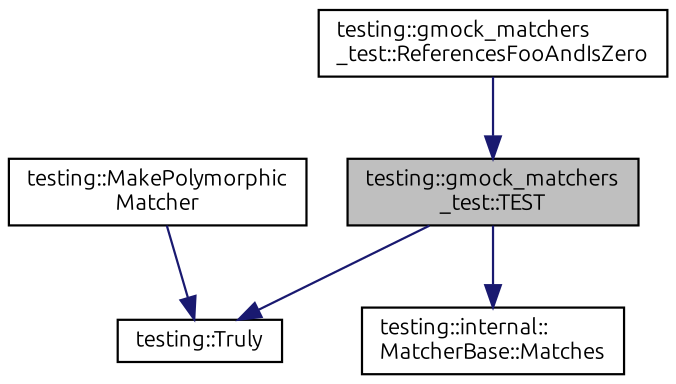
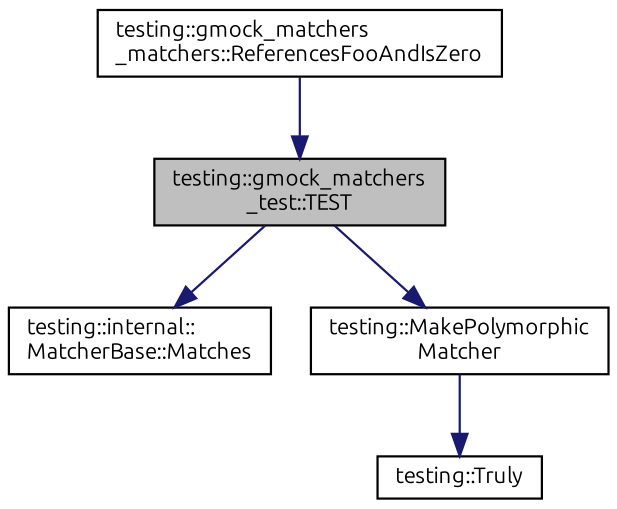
node "testing::gmock_matchers _test::ReferencesFooAndIsZero": label "testing::gmock_matchers _test::ReferencesFooAndIsZero" -> "testing::gmock_matchers _matchers::ReferencesFooAndIsZero"
edge "testing::gmock_matchers _test::TEST" -> "testing::Truly": now "testing::gmock_matchers _test::TEST" -> "testing::MakePolymorphic Matcher"
